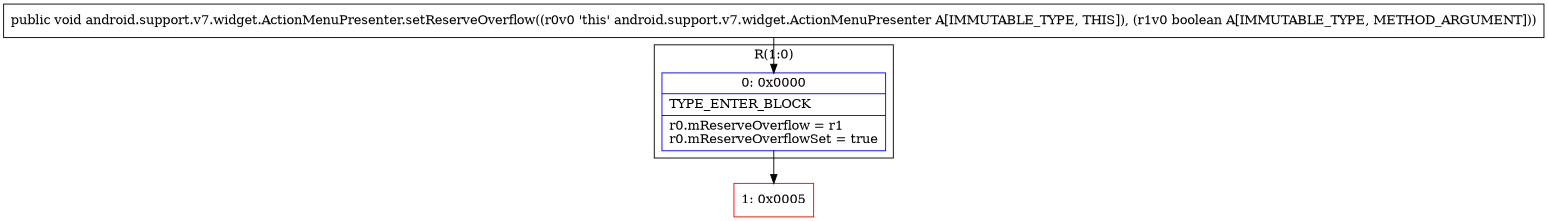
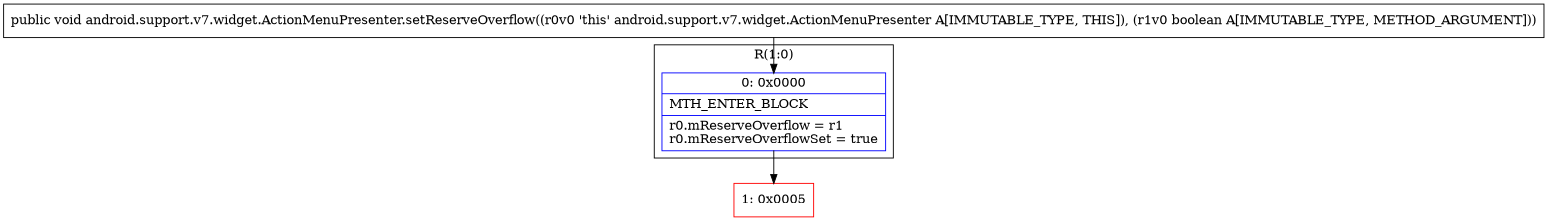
node "0: 0x0000": text "TYPE_ENTER_BLOCK" -> "MTH_ENTER_BLOCK"
